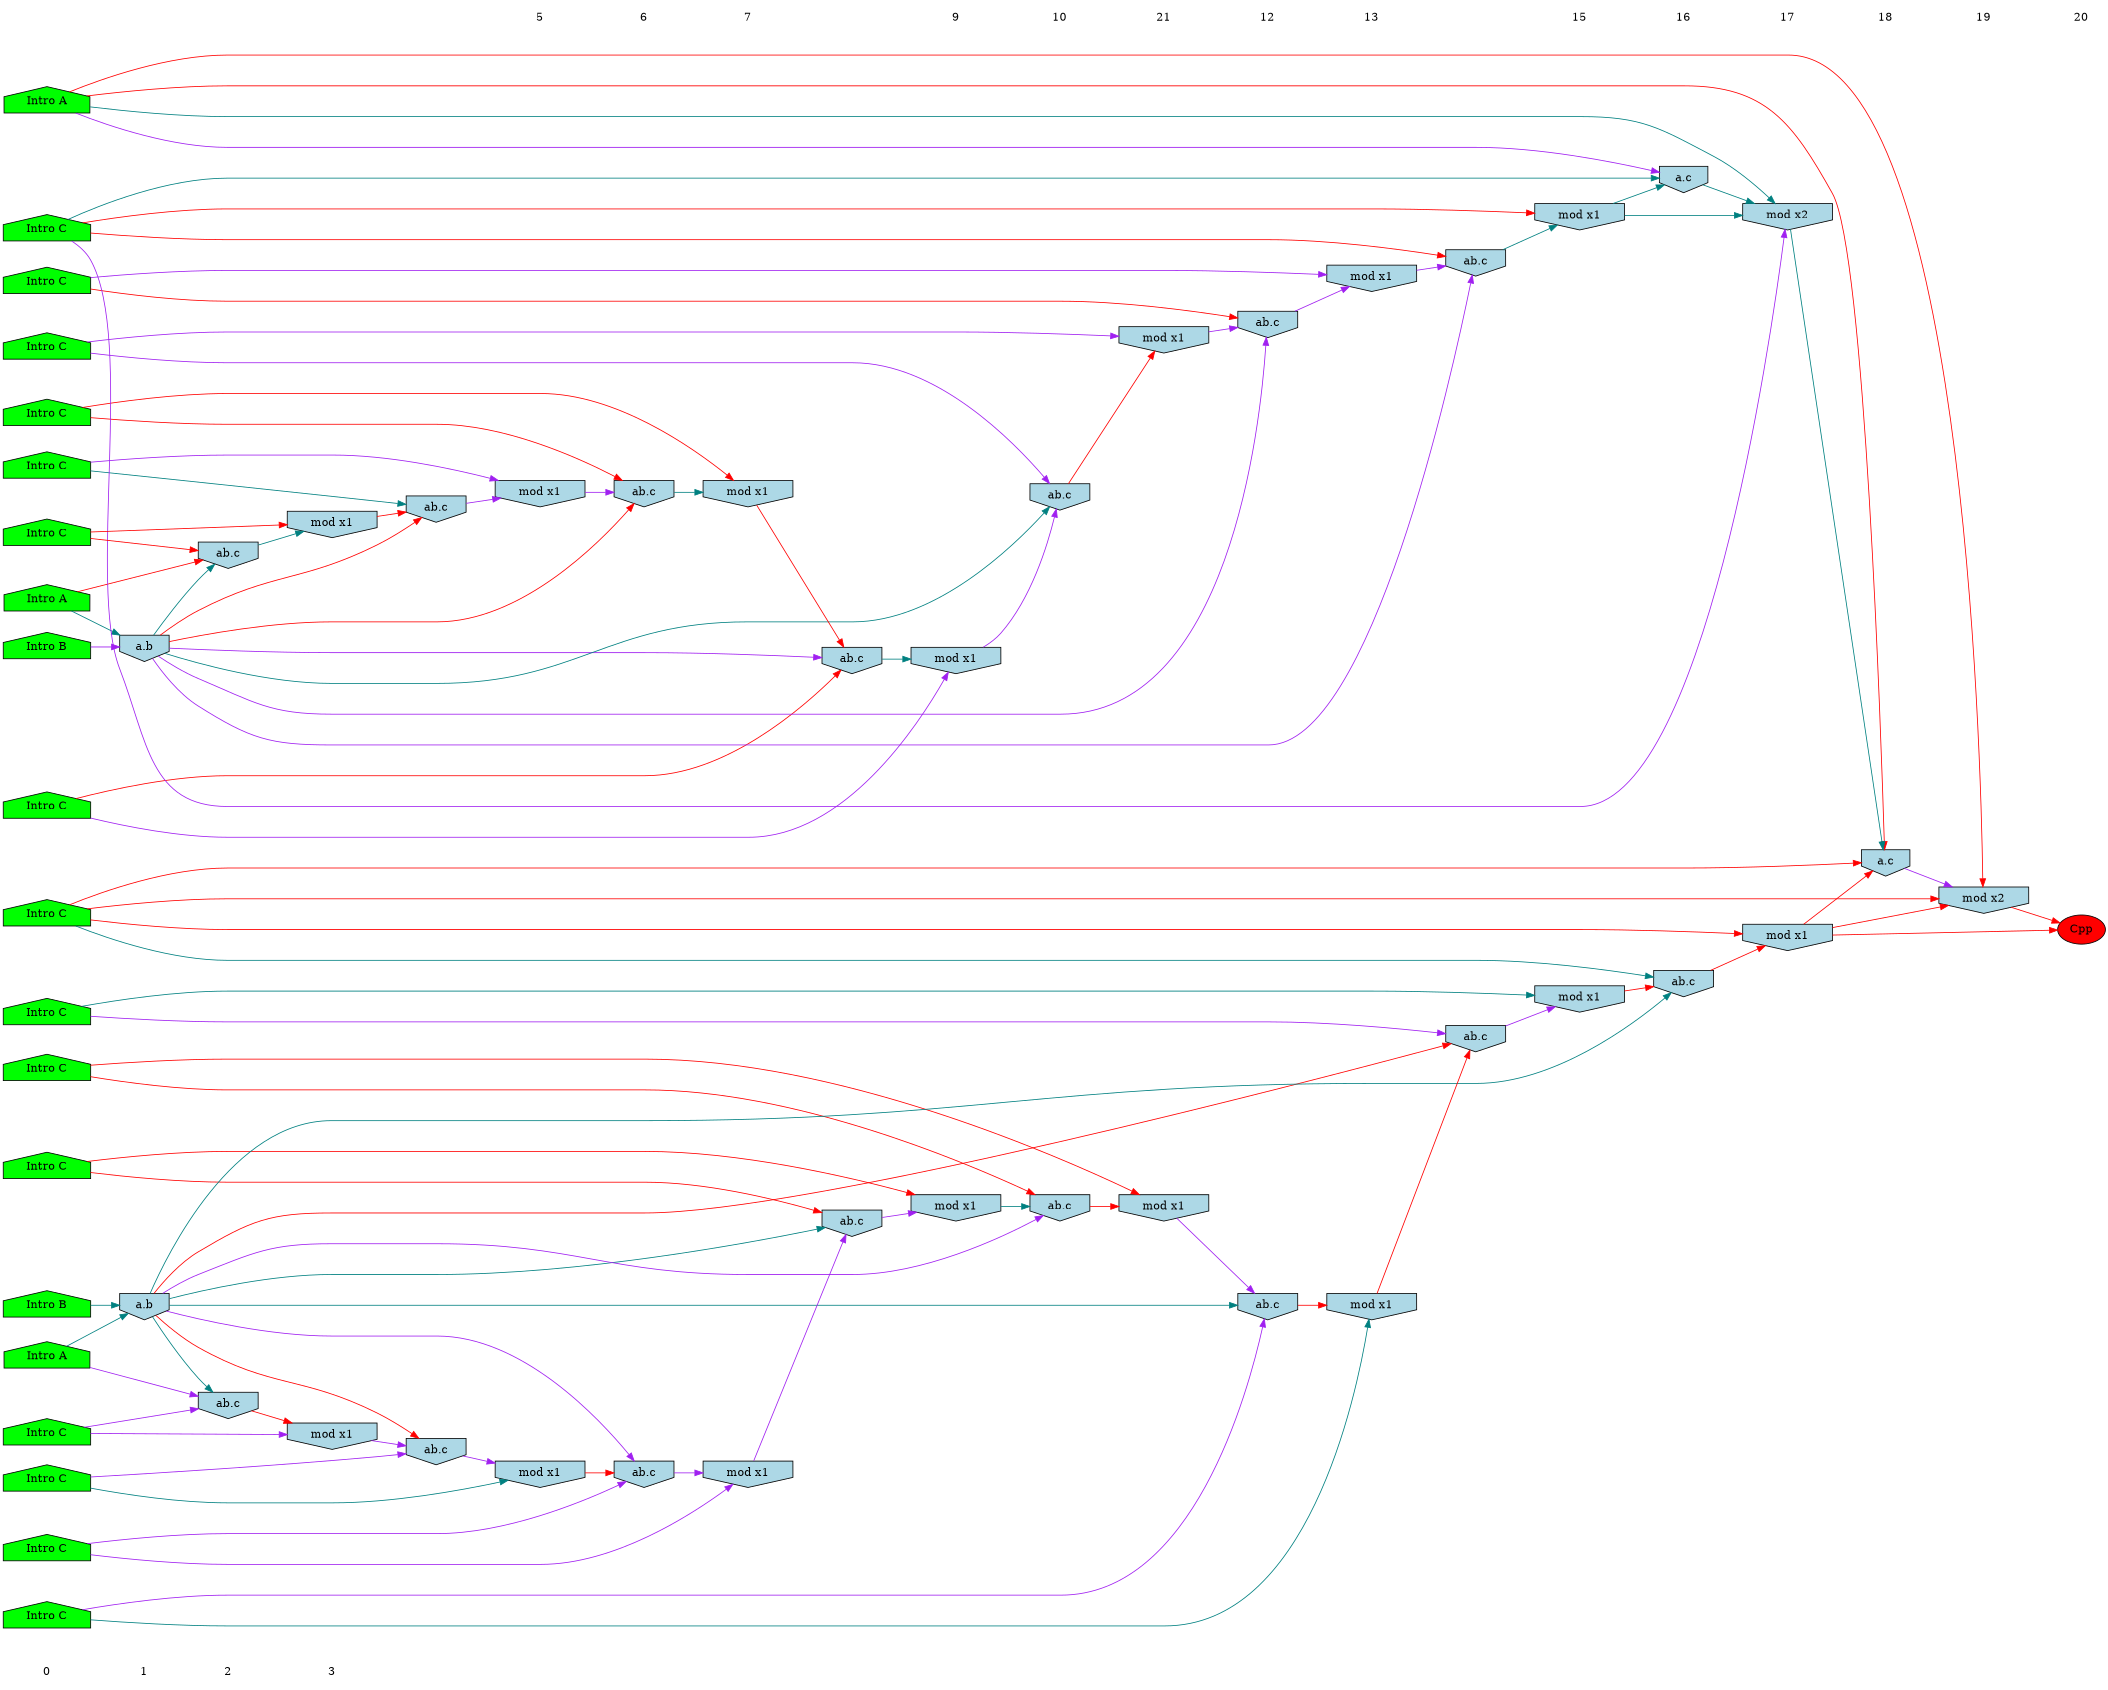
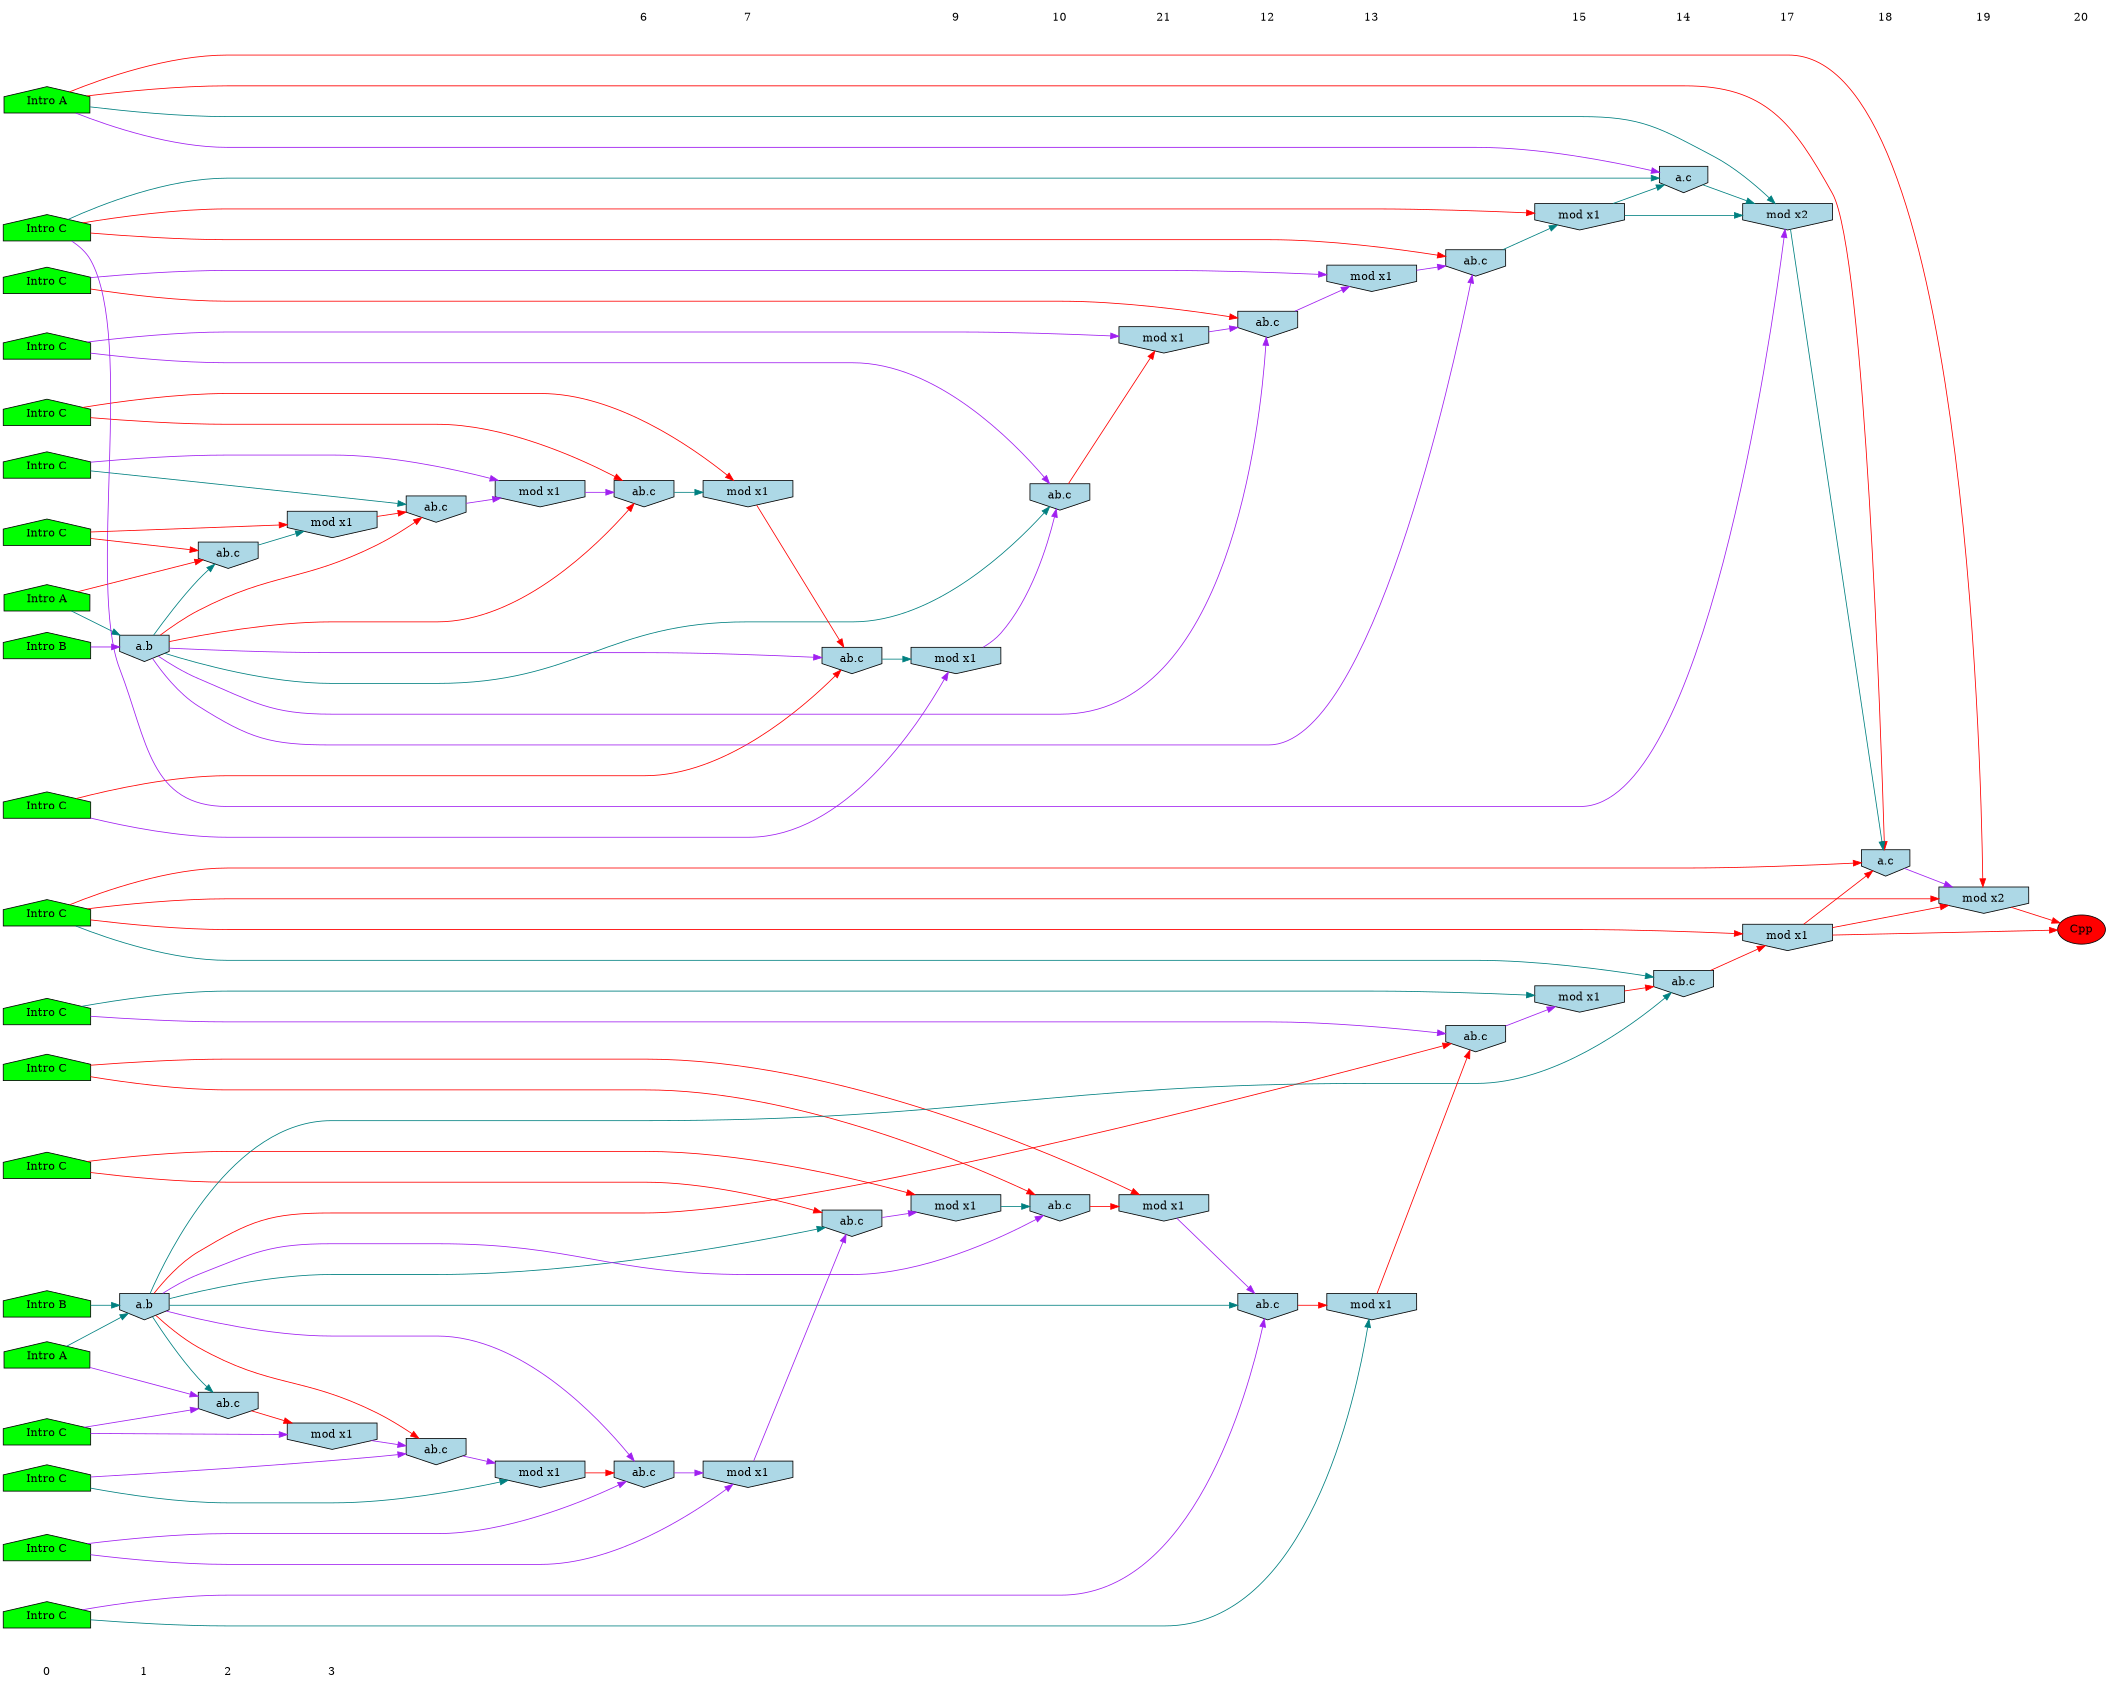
node "5": removed
node "16": label "16" -> "14"
